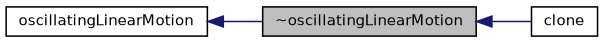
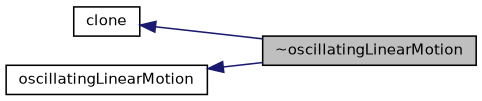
edge "clone" -> "~oscillatingLinearMotion": reversed
